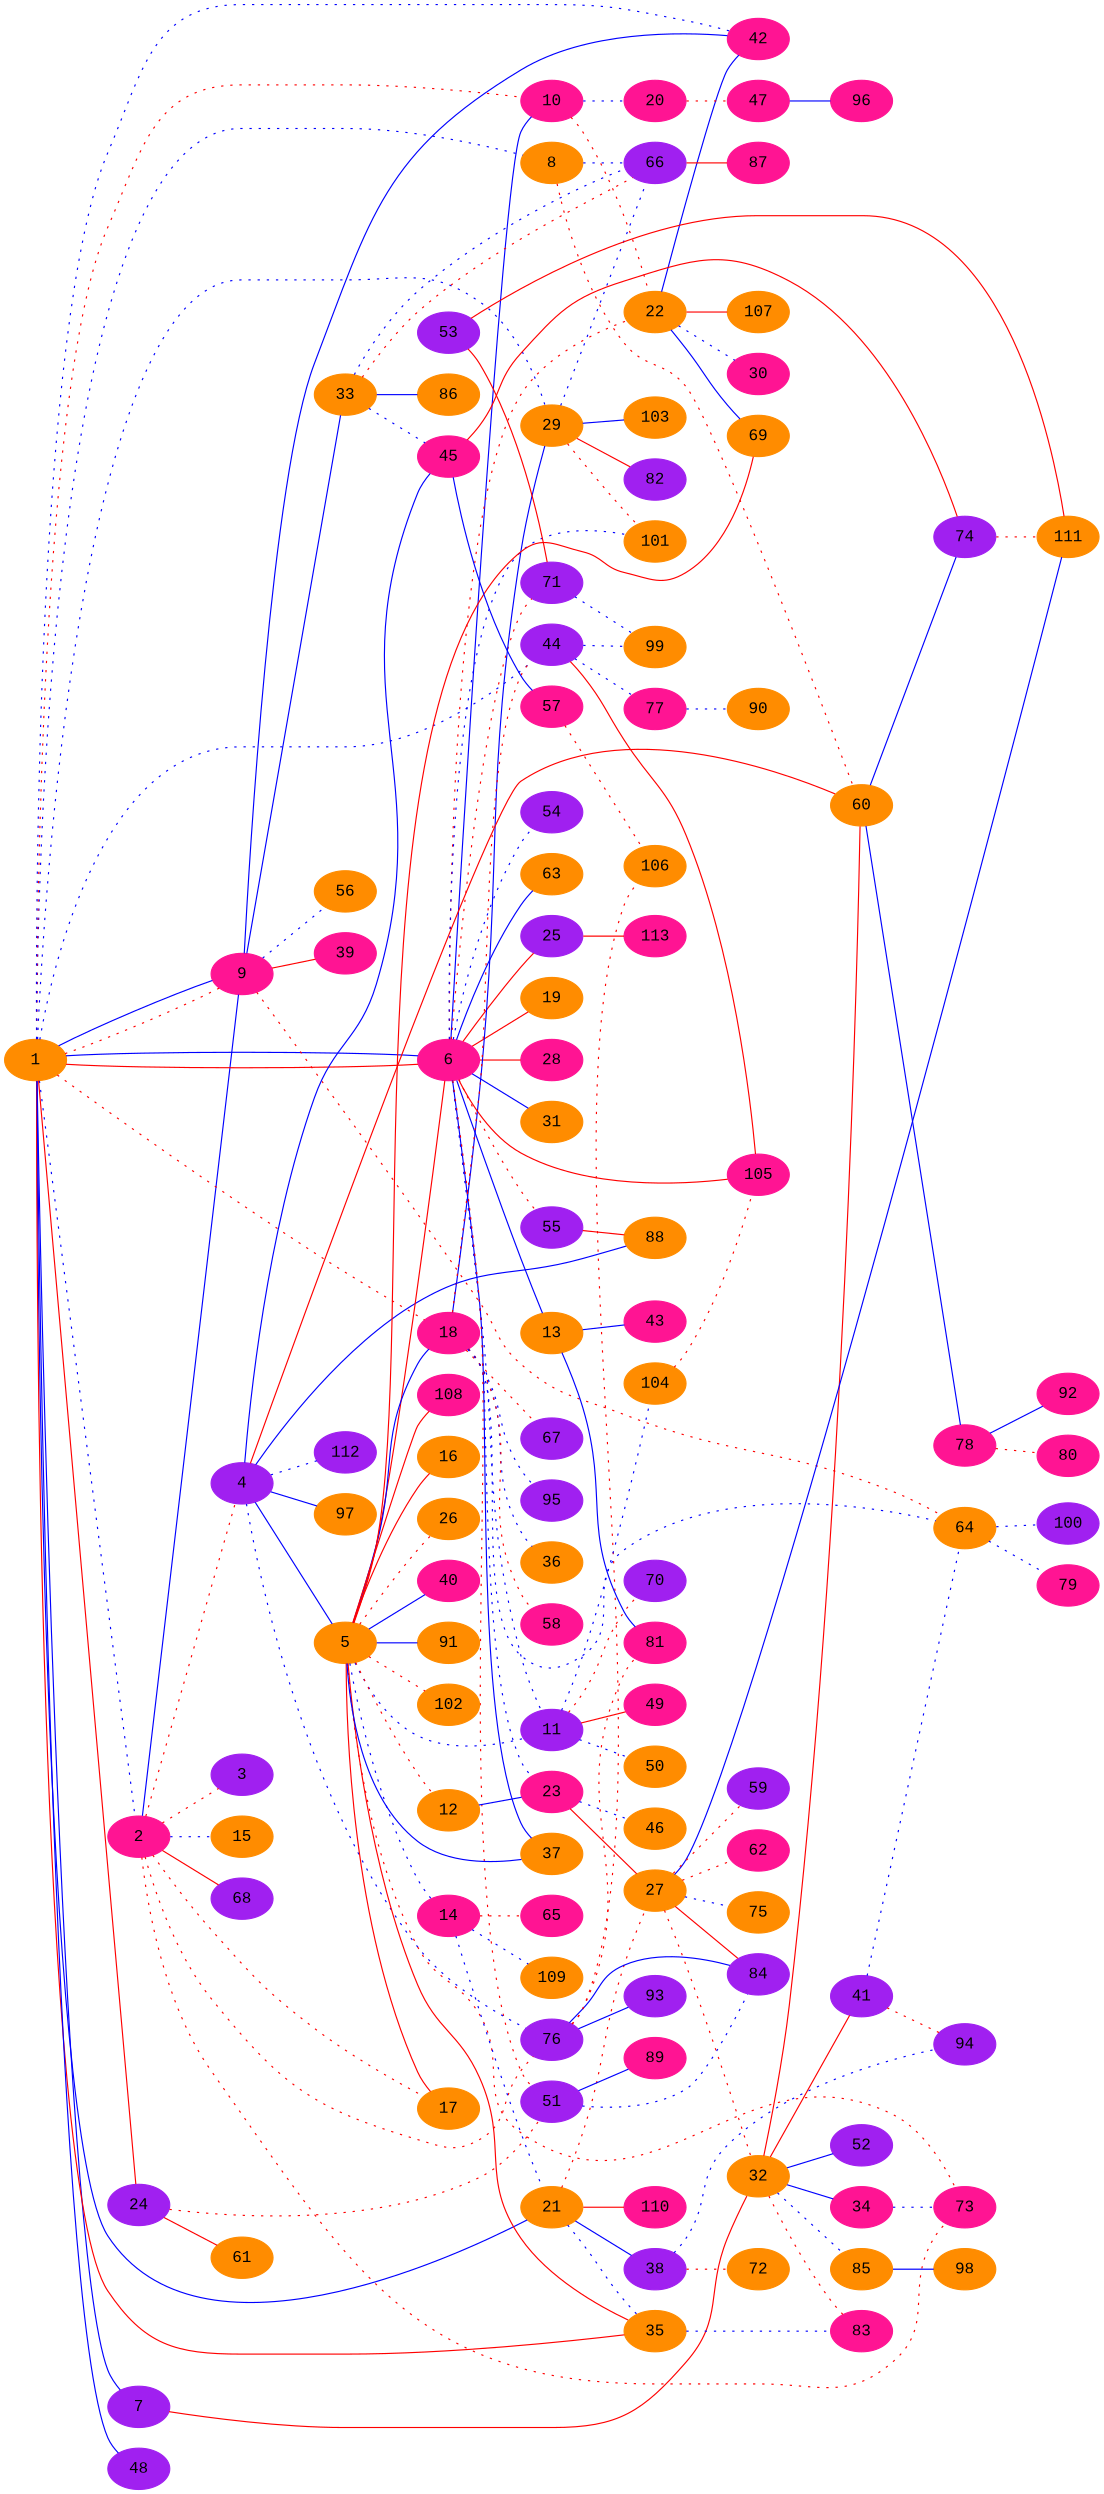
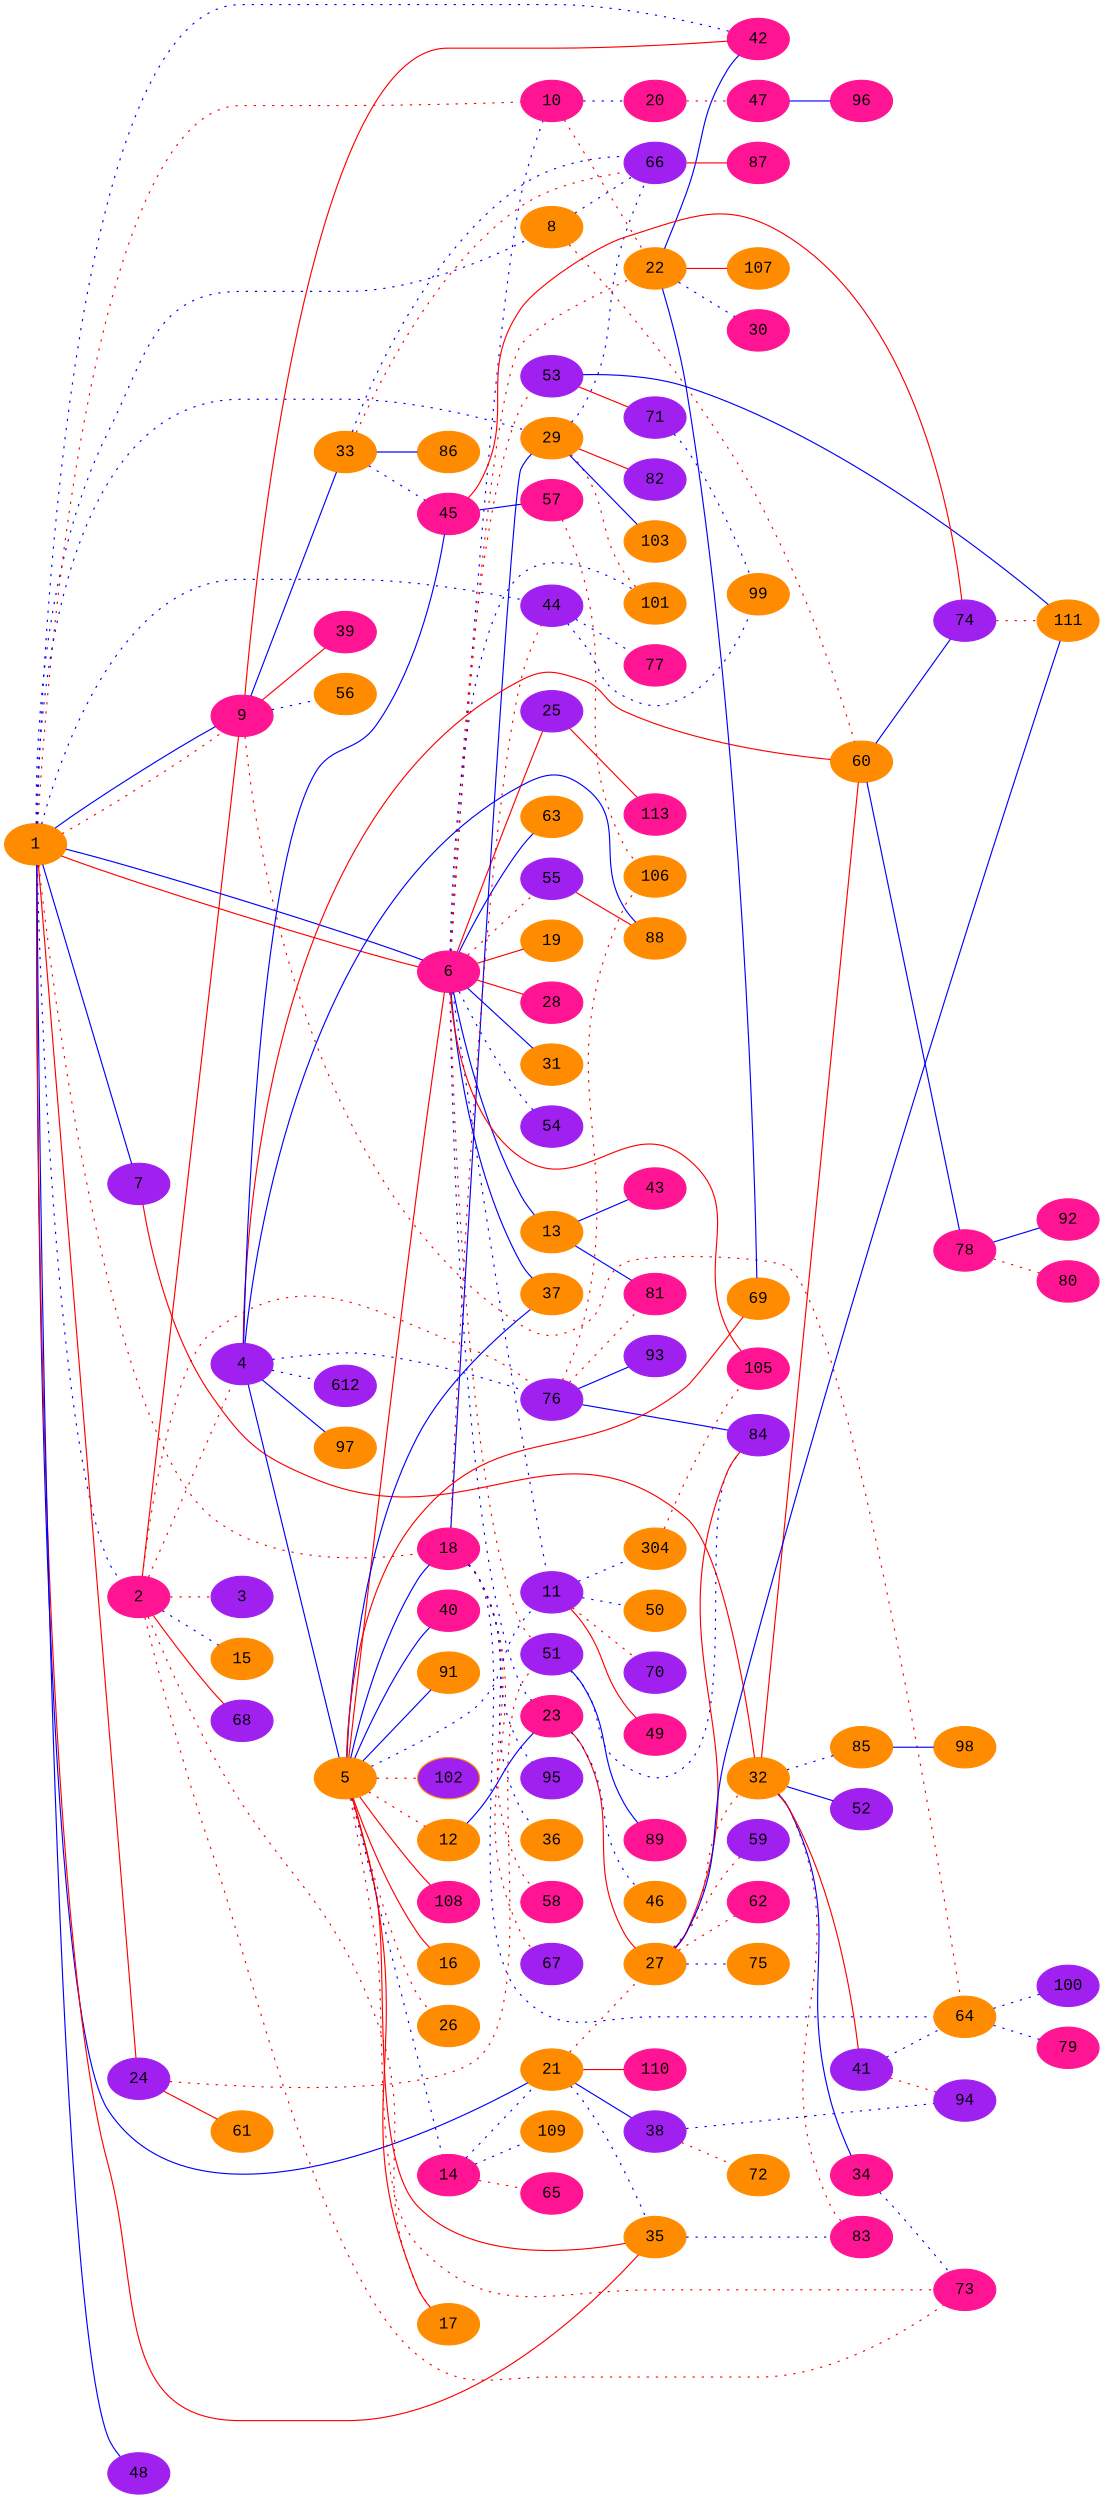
edge "53" -- "111": color red -> blue
edge "42" -- "9": color blue -> red
edge "10" -- "6": style solid -> dotted
node "90": removed
edge "71" -- "6": now "53" -- "6"
edge "44" -- "105": removed
node "104": label "104" -> "304"
edge "9" -- "2": color blue -> red
node "112": label "112" -> "612"
node "102": fillcolor darkorange -> purple
